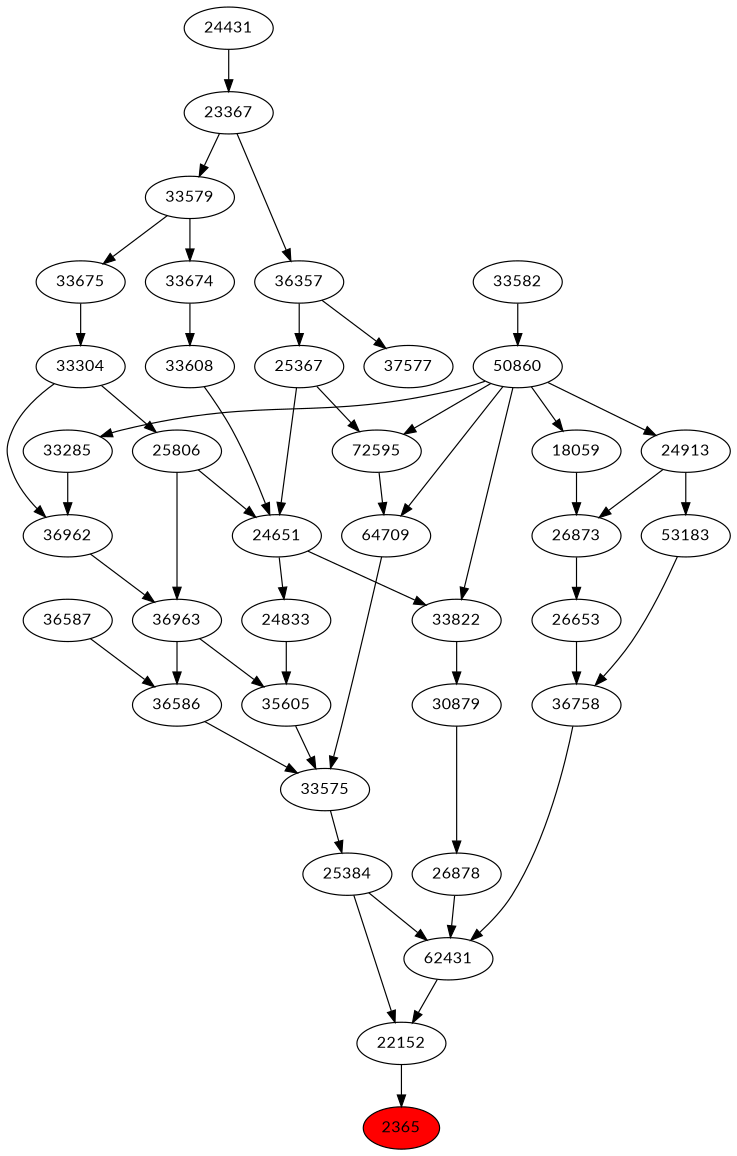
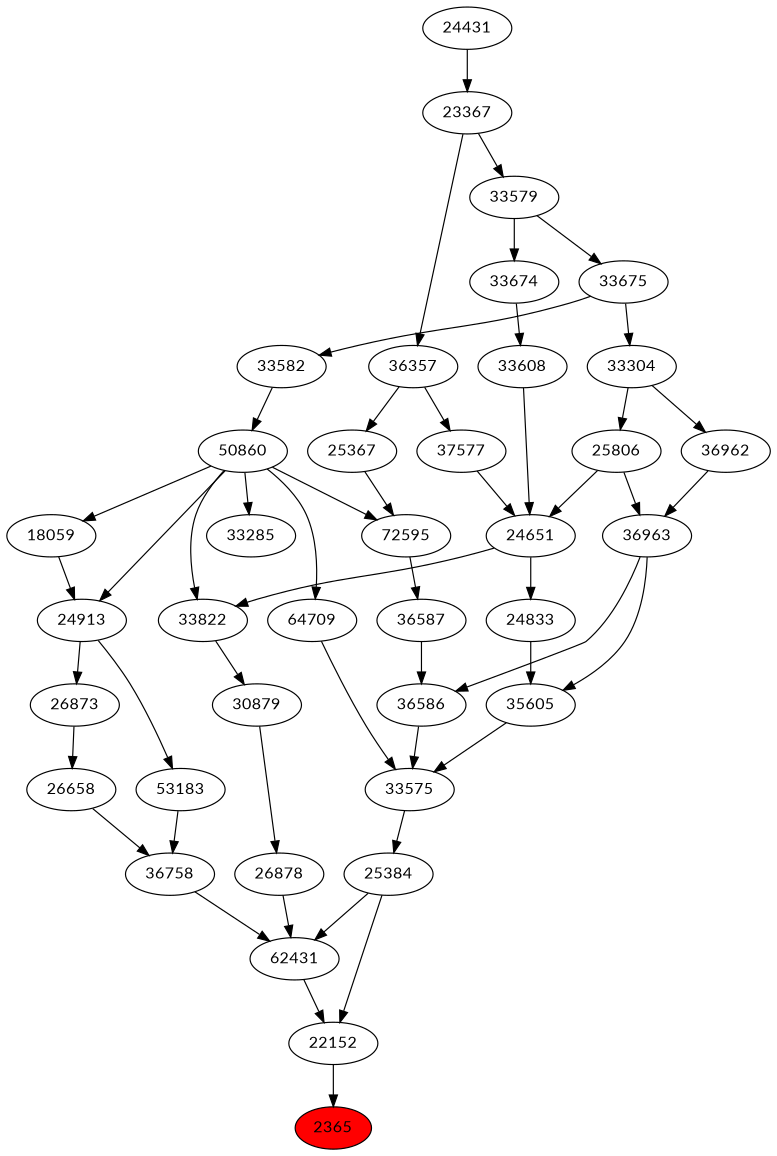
edge "33675" -> "33582": added
edge "25367" -> "24651": now "37577" -> "24651"
edge "33285" -> "36962": removed
edge "72595" -> "64709": now "72595" -> "36587"
edge "18059" -> "26873": now "18059" -> "24913"
node "26653": label "26653" -> "26658"
